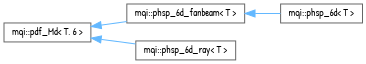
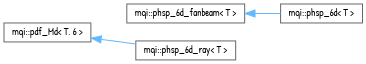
edge "mqi::phsp_6d_fanbeam< T >" -> "mqi::pdf_Md< T, 6 >": removed
